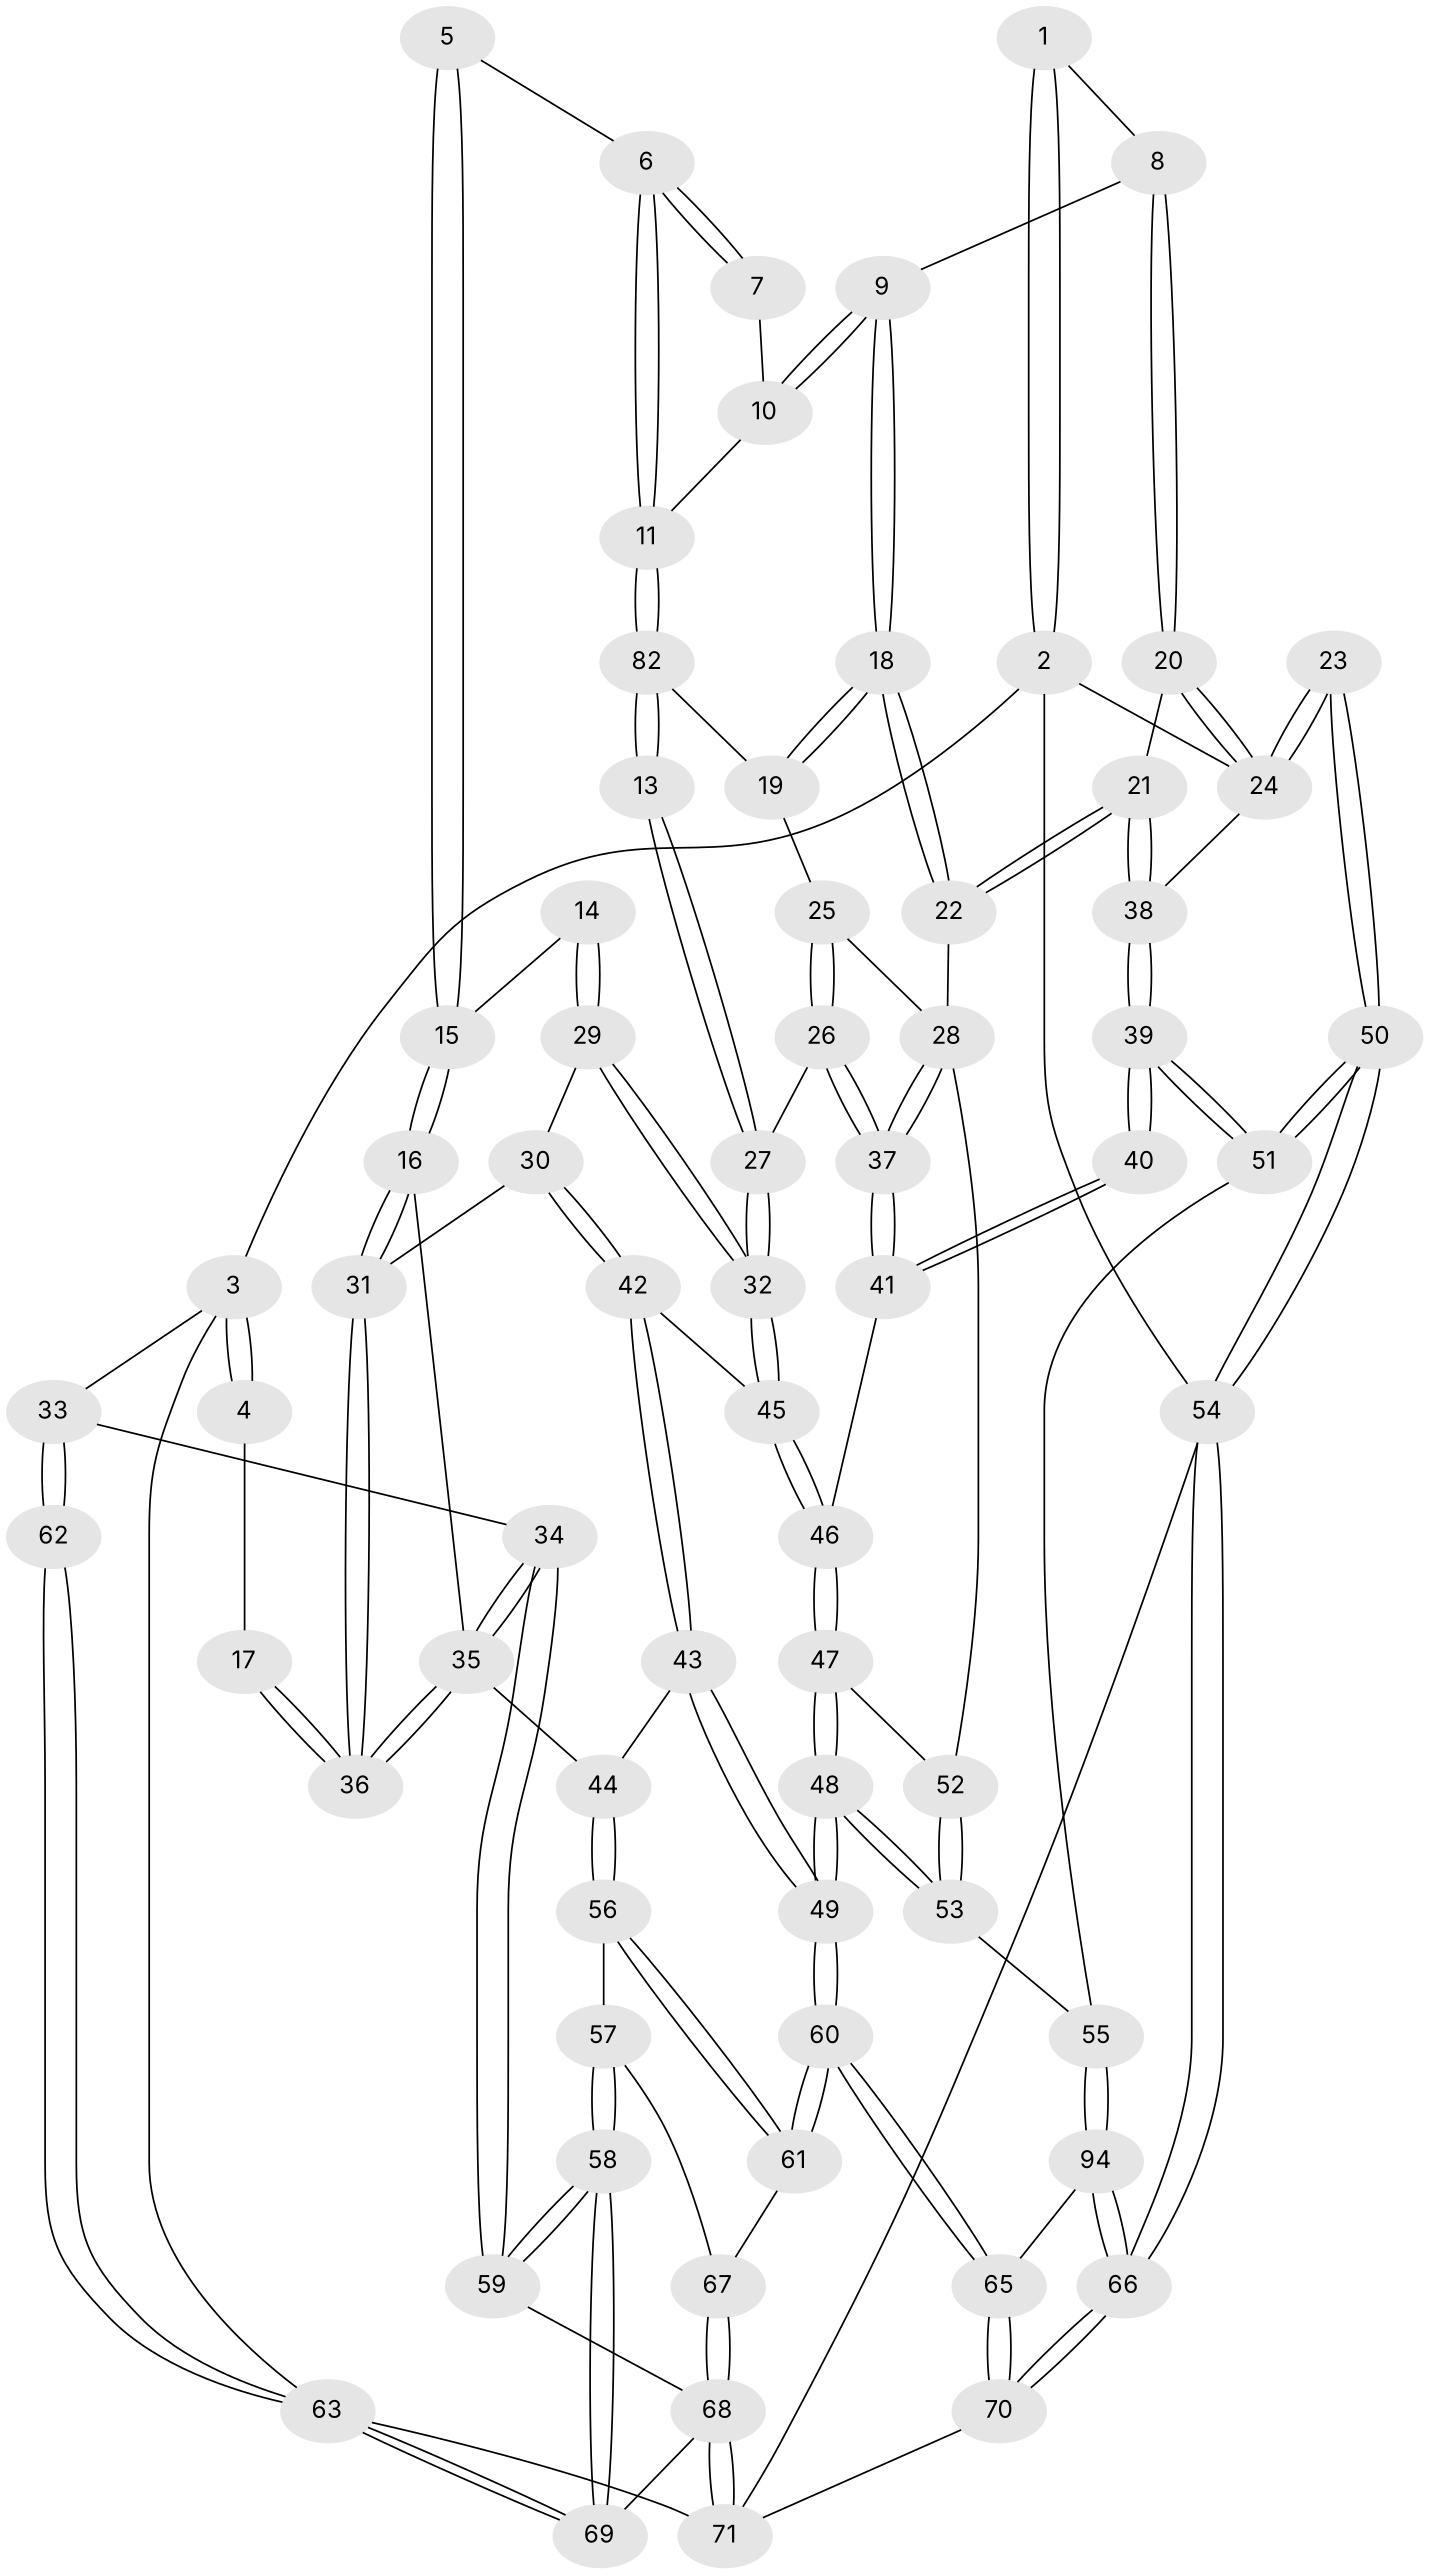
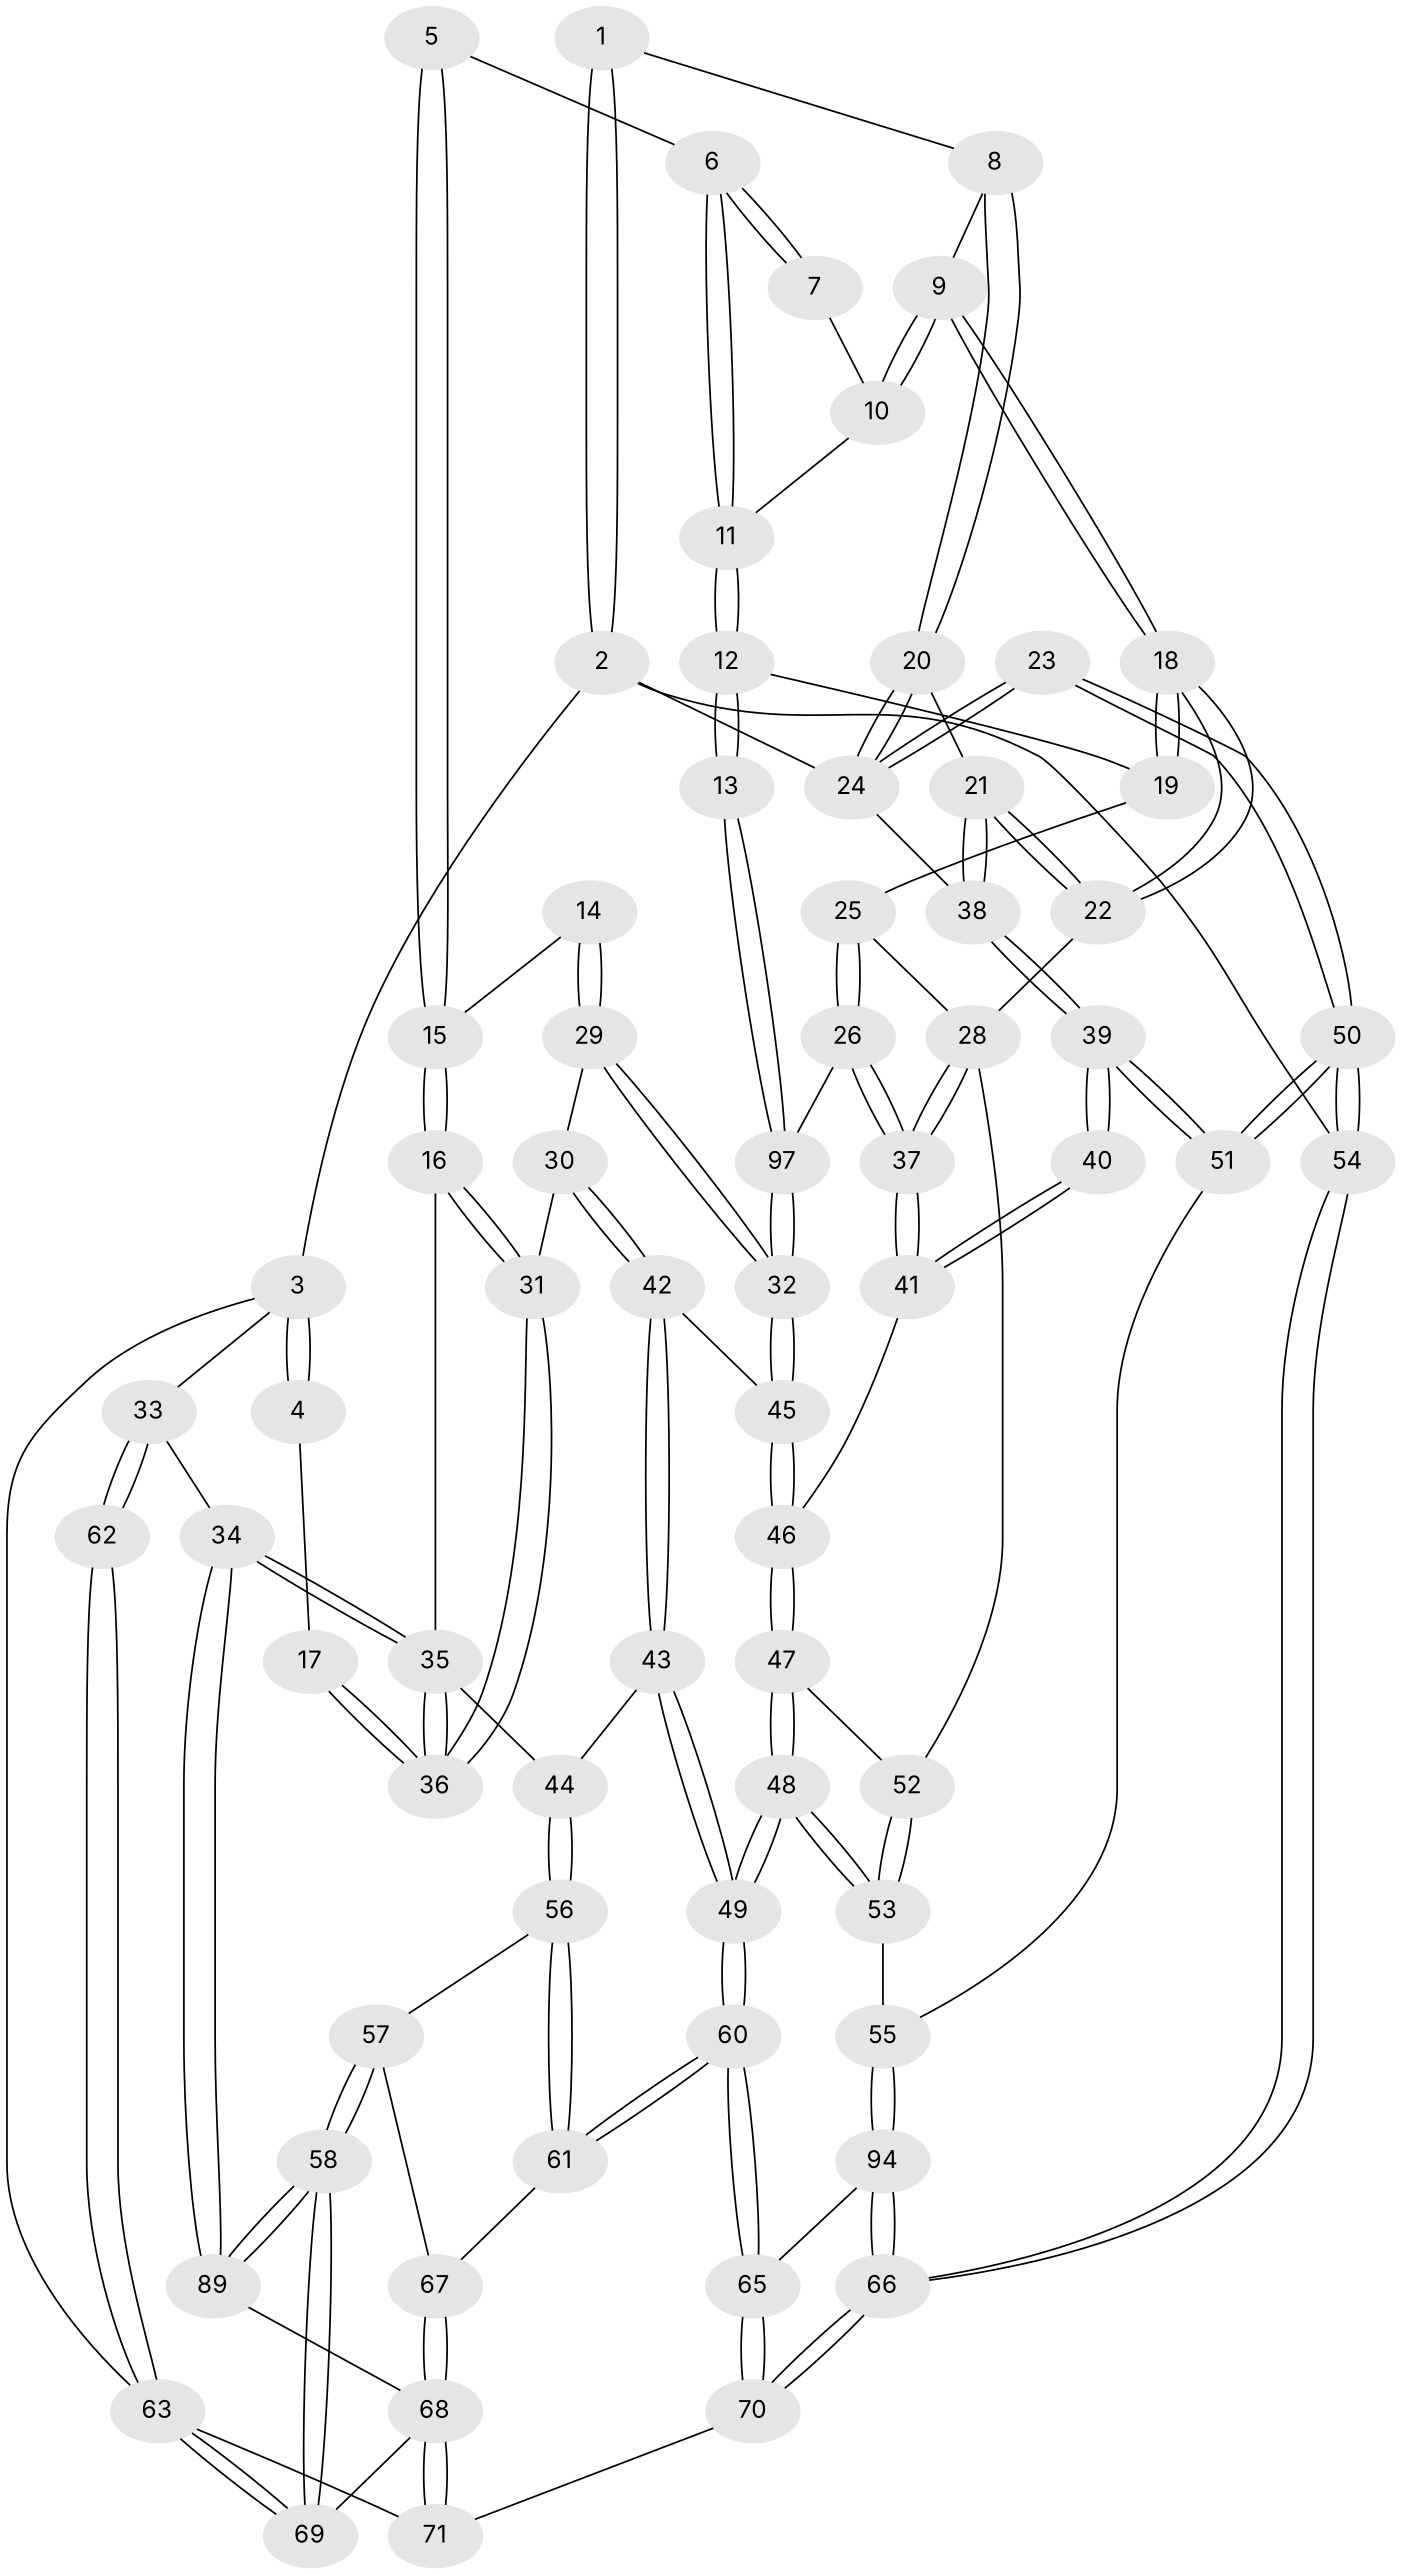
node "82": label "82" -> "12"
node "27": label "27" -> "97"
edge "54" -- "71": removed
node "59": label "59" -> "89"
